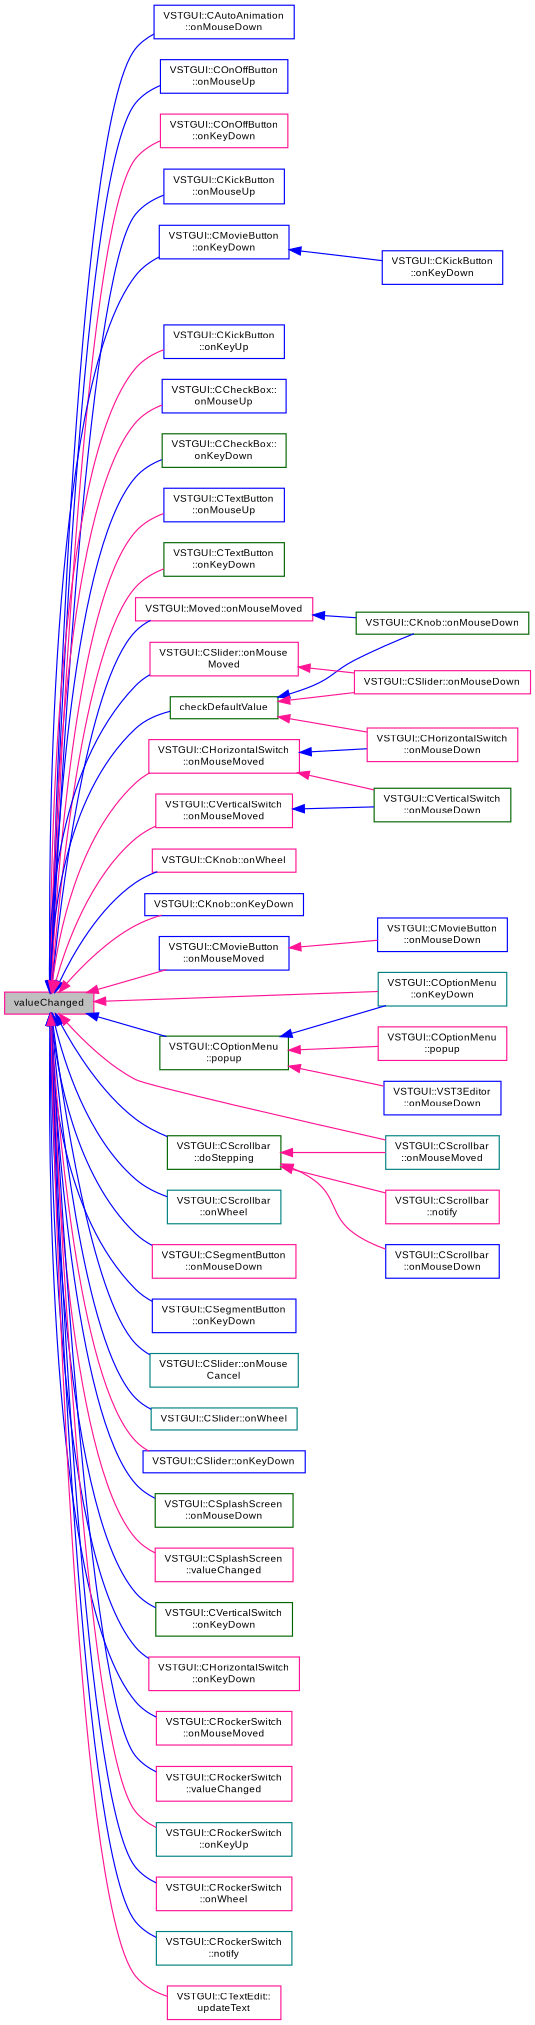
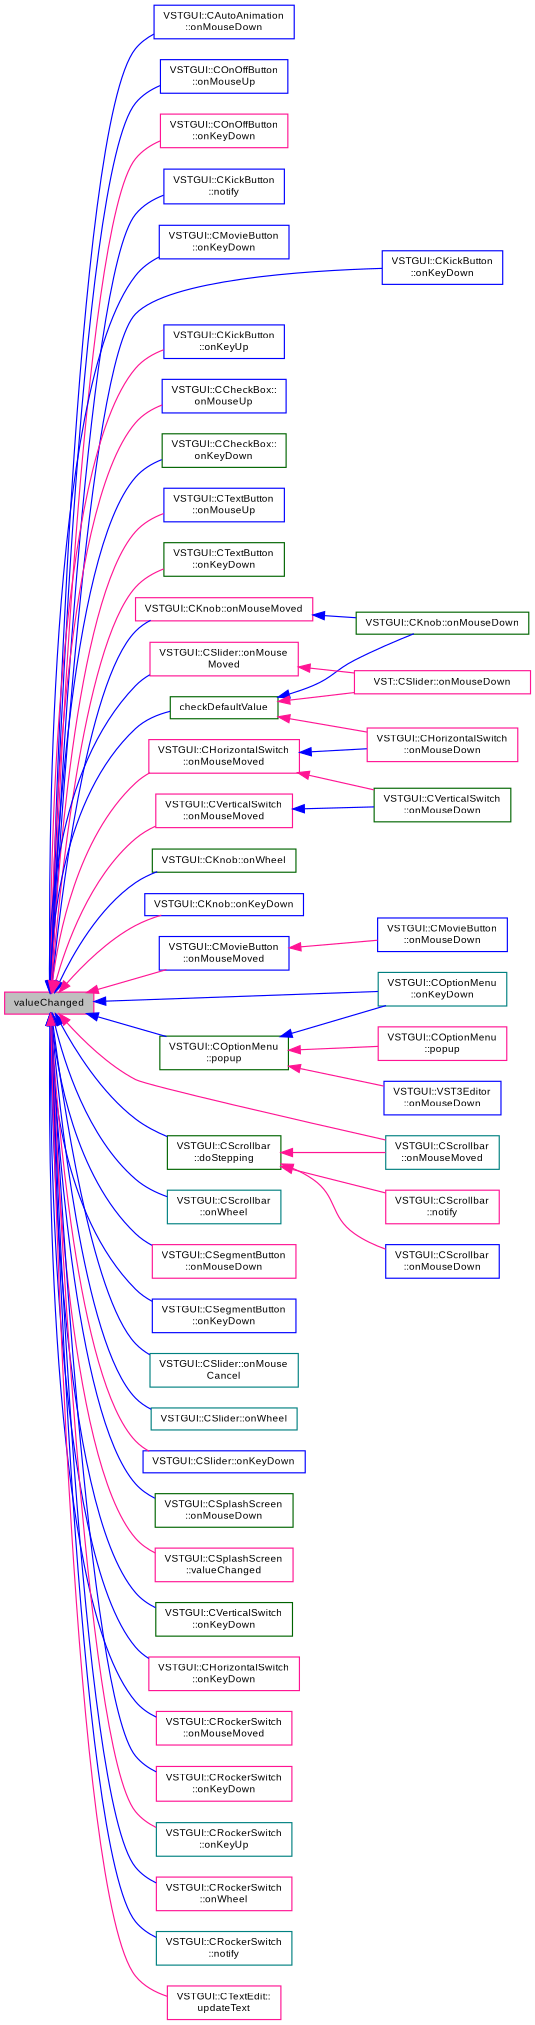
node "VSTGUI::CKickButton ::onMouseUp": label "VSTGUI::CKickButton ::onMouseUp" -> "VSTGUI::CKickButton ::notify"
edge "VSTGUI::CKickButton ::onKeyDown" -> "VSTGUI::CMovieButton ::onKeyDown": now "VSTGUI::CKickButton ::onKeyDown" -> "valueChanged"
node "VSTGUI::Moved::onMouseMoved": label "VSTGUI::Moved::onMouseMoved" -> "VSTGUI::CKnob::onMouseMoved"
node "VSTGUI::CSlider::onMouseDown": label "VSTGUI::CSlider::onMouseDown" -> "VST::CSlider::onMouseDown"
node "VSTGUI::CKnob::onWheel": color deeppink -> darkgreen
edge "VSTGUI::COptionMenu ::onKeyDown" -> "valueChanged": color deeppink -> blue
node "VSTGUI::CRockerSwitch ::valueChanged": label "VSTGUI::CRockerSwitch ::valueChanged" -> "VSTGUI::CRockerSwitch ::onKeyDown"
